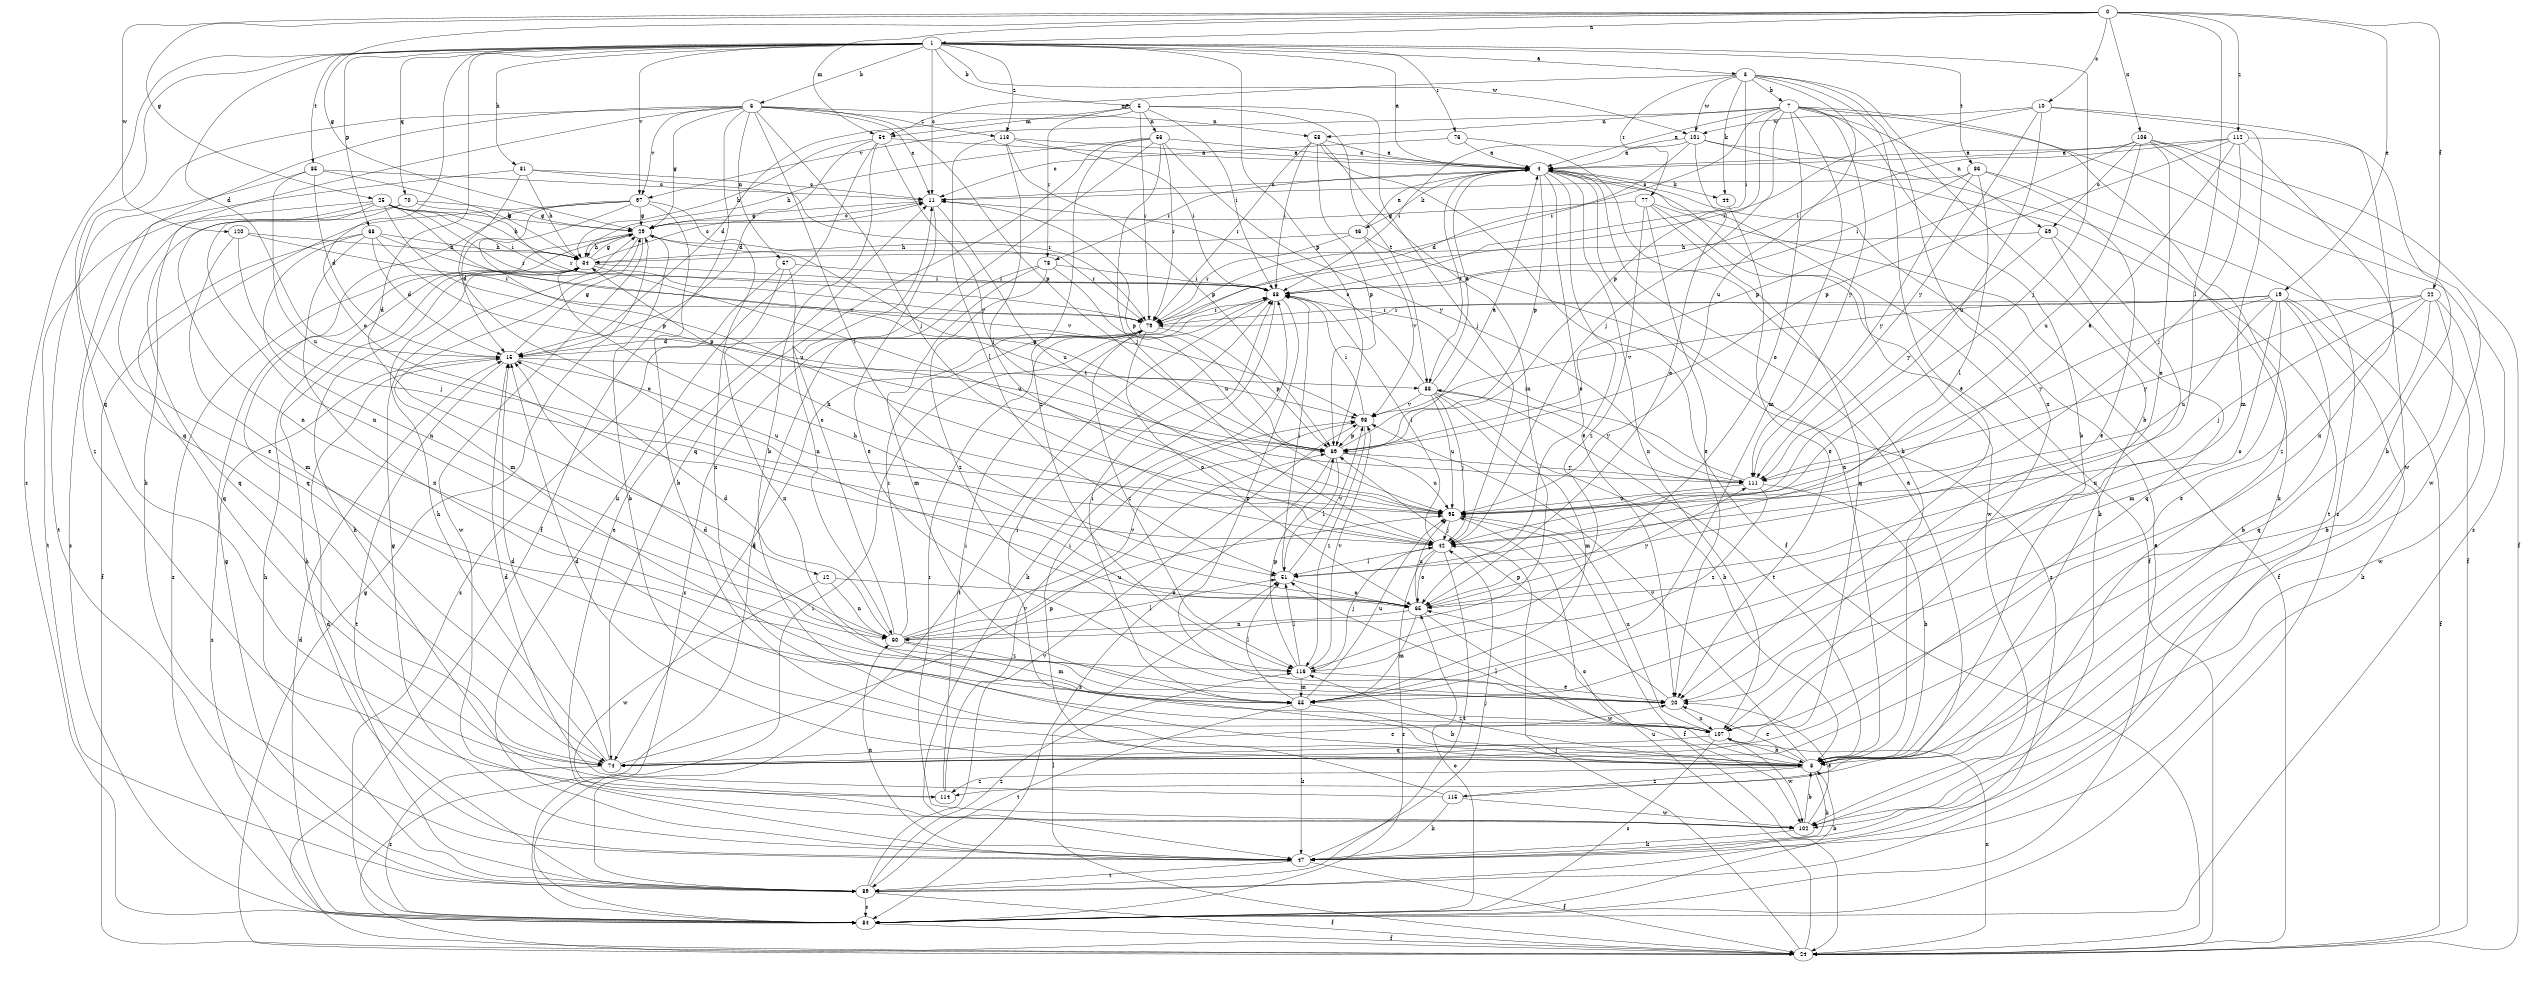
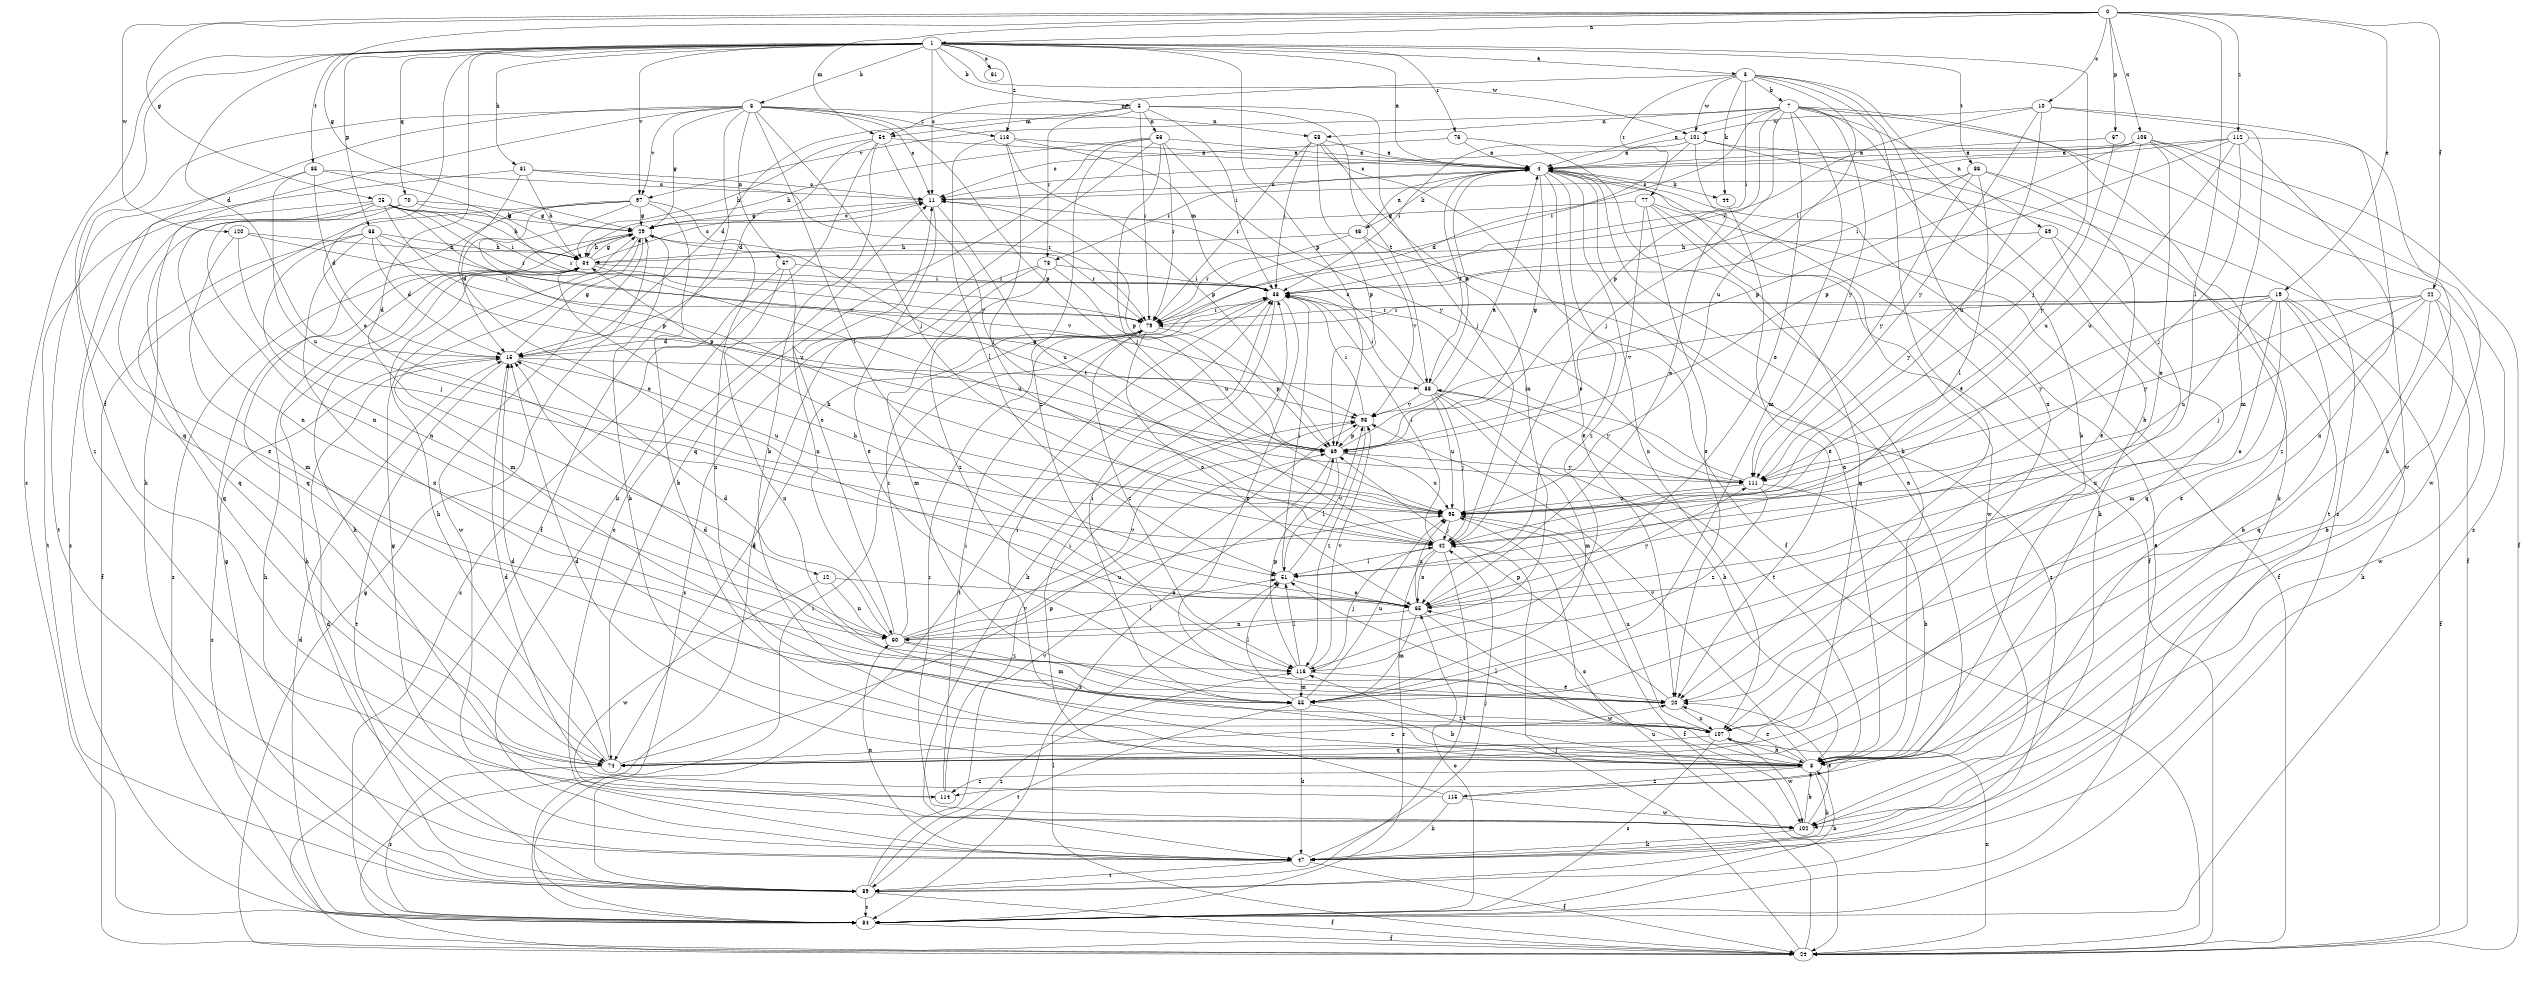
node "61": added
node "67": added
edge "106" -> "59": now "106" -> "11"
edge "113" -> "38": label "i" -> "m"
edge "4" -> "69": label "p" -> "g"
edge "112" -> "95": label "a" -> "u"
edge "88" -> "38": added, label "i"
edge "1" -> "74": label "q" -> "f"
